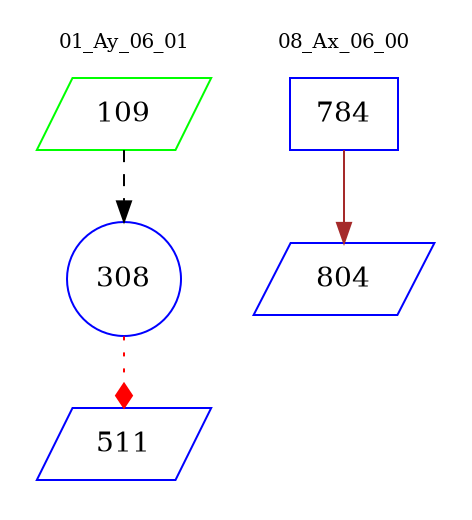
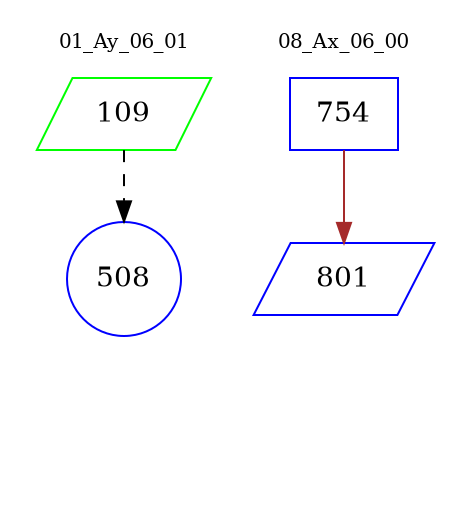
node "784": label "784" -> "754"
node "308": label "308" -> "508"
node "804": label "804" -> "801"
node "511": removed
